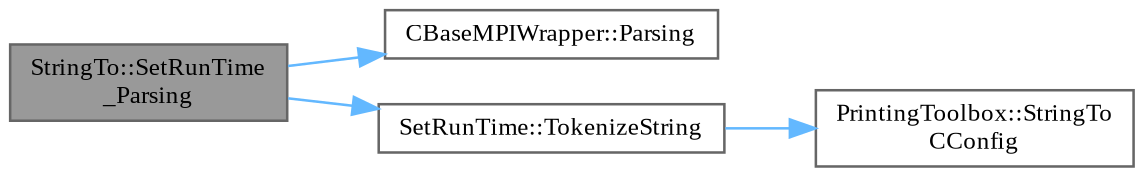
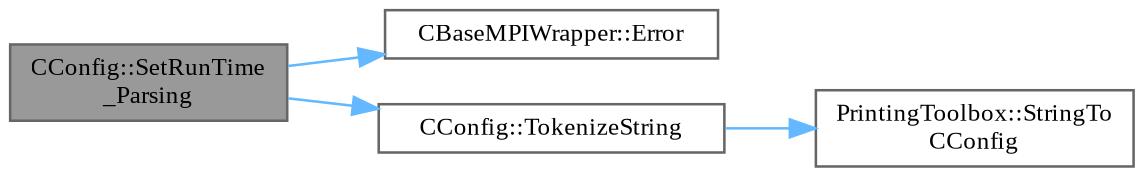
node "CBaseMPIWrapper::Parsing": label "CBaseMPIWrapper::Parsing" -> "CBaseMPIWrapper::Error"
node "StringTo::SetRunTime _Parsing": label "StringTo::SetRunTime _Parsing" -> "CConfig::SetRunTime _Parsing"
node "SetRunTime::TokenizeString": label "SetRunTime::TokenizeString" -> "CConfig::TokenizeString"
